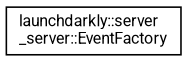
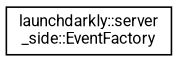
node "launchdarkly::server _server::EventFactory": label "launchdarkly::server _server::EventFactory" -> "launchdarkly::server _side::EventFactory"
